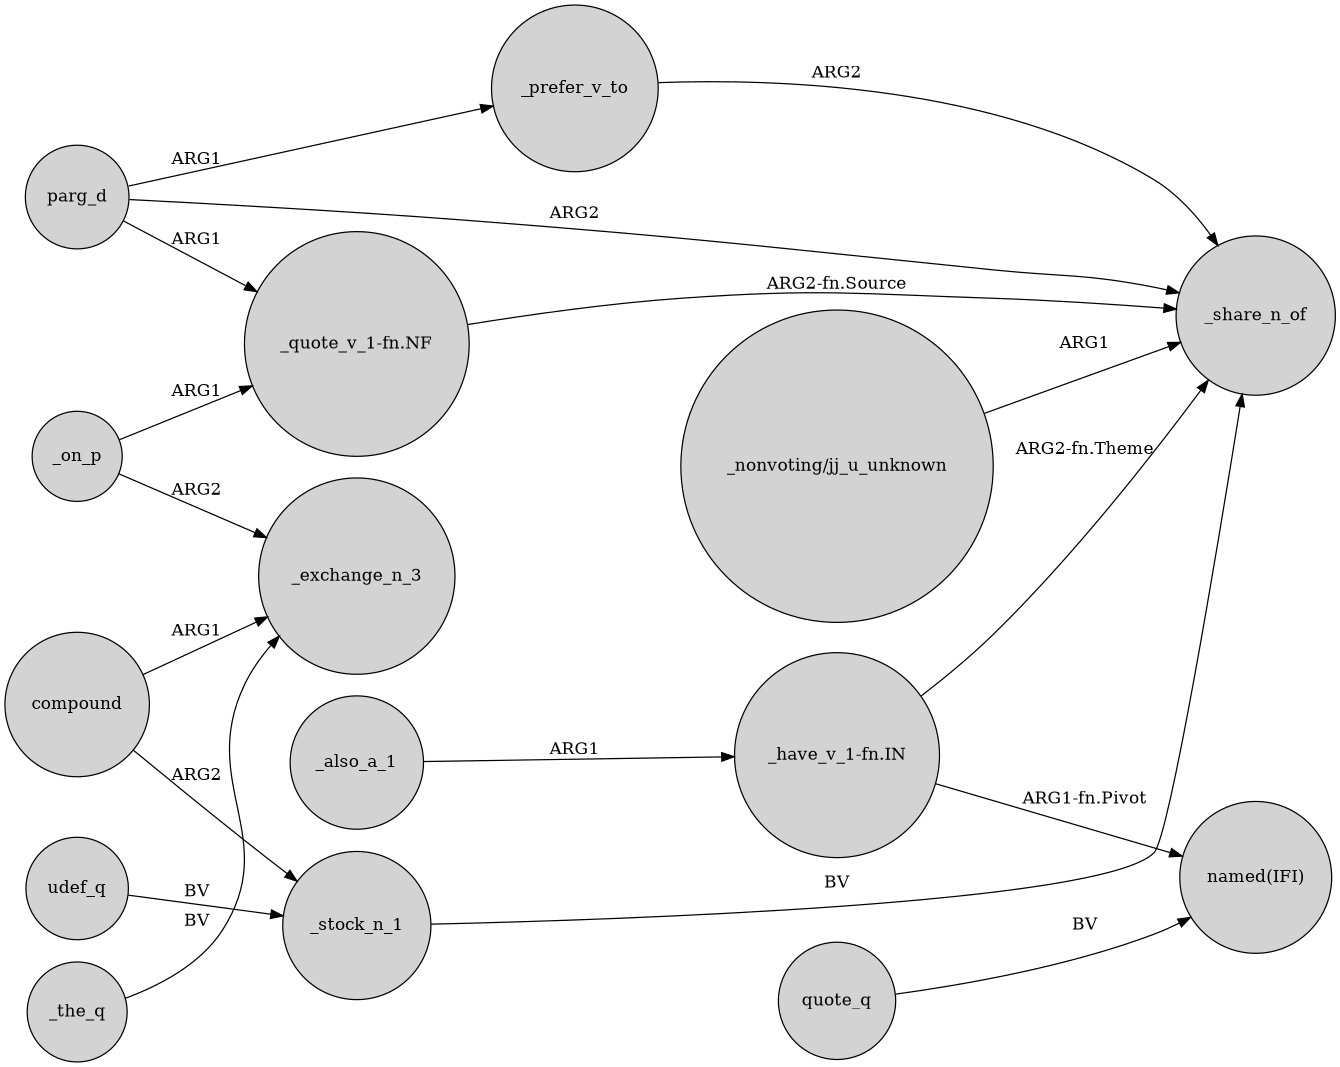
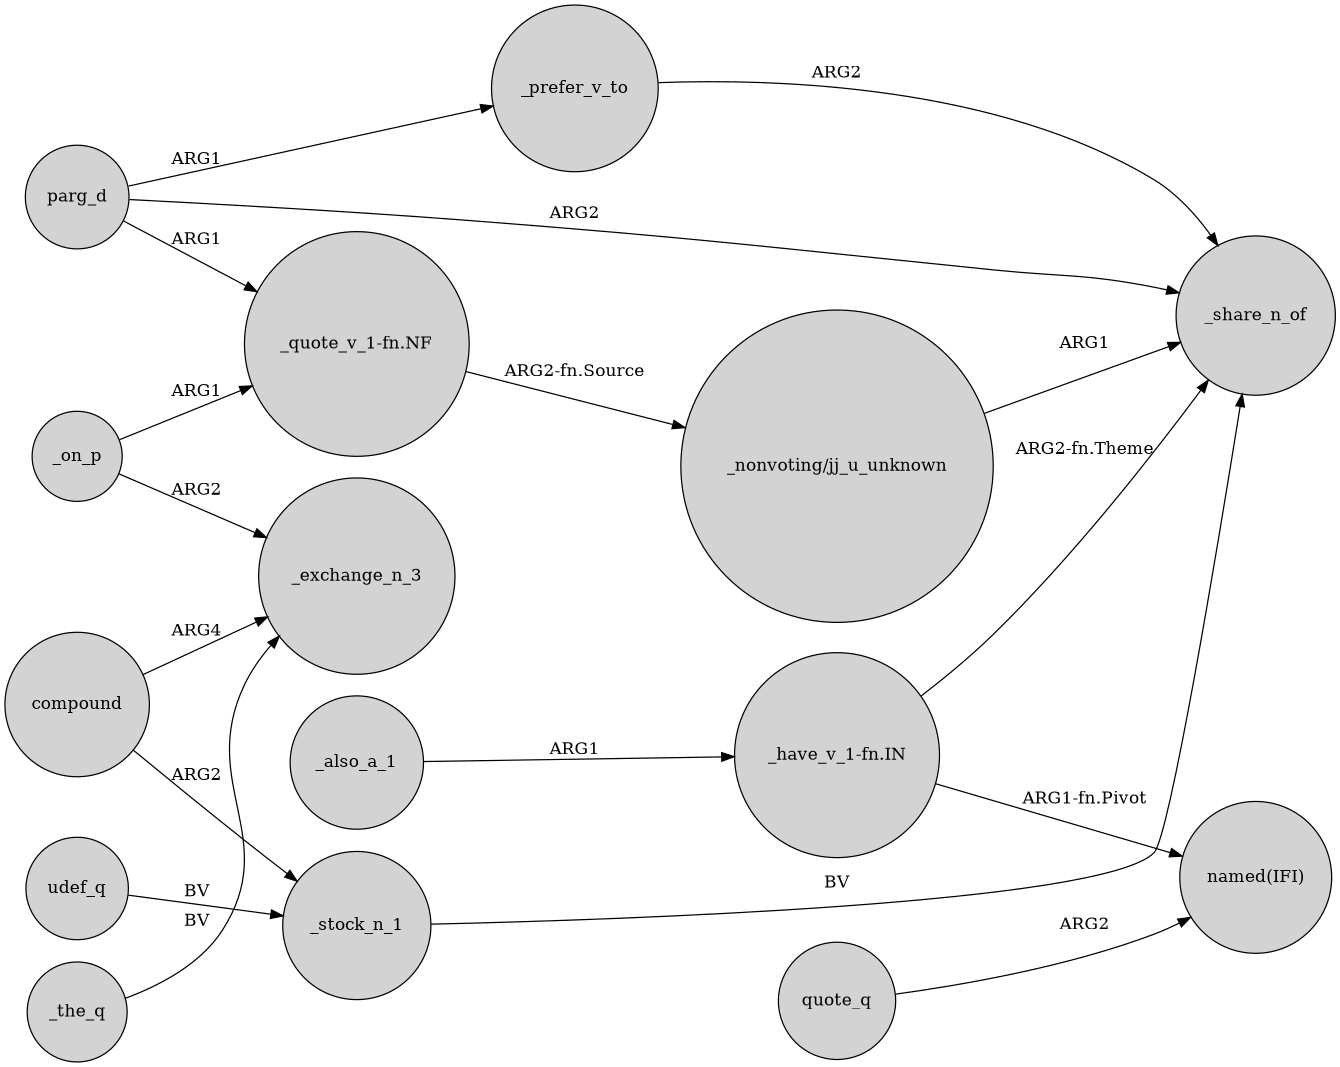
edge "_quote_v_1-fn.NF" -> "_share_n_of": now "_quote_v_1-fn.NF" -> "_nonvoting/jj_u_unknown"
edge "compound" -> "_exchange_n_3": label "ARG1" -> "ARG4"
edge "quote_q" -> "named(IFI)": label "BV" -> "ARG2"
